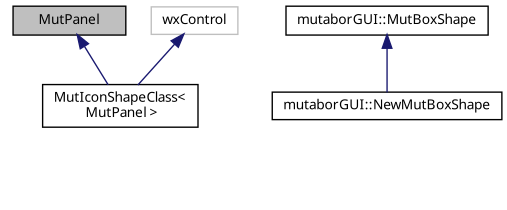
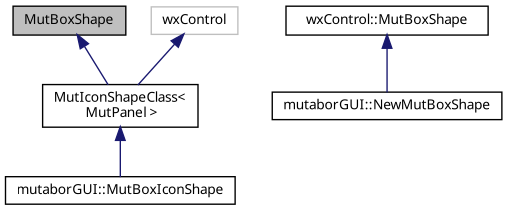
node "MutPanel": label "MutPanel" -> "MutBoxShape"
node "mutaborGUI::MutBoxShape": label "mutaborGUI::MutBoxShape" -> "wxControl::MutBoxShape"
node "mutaborGUI::MutBoxIconShape": added
